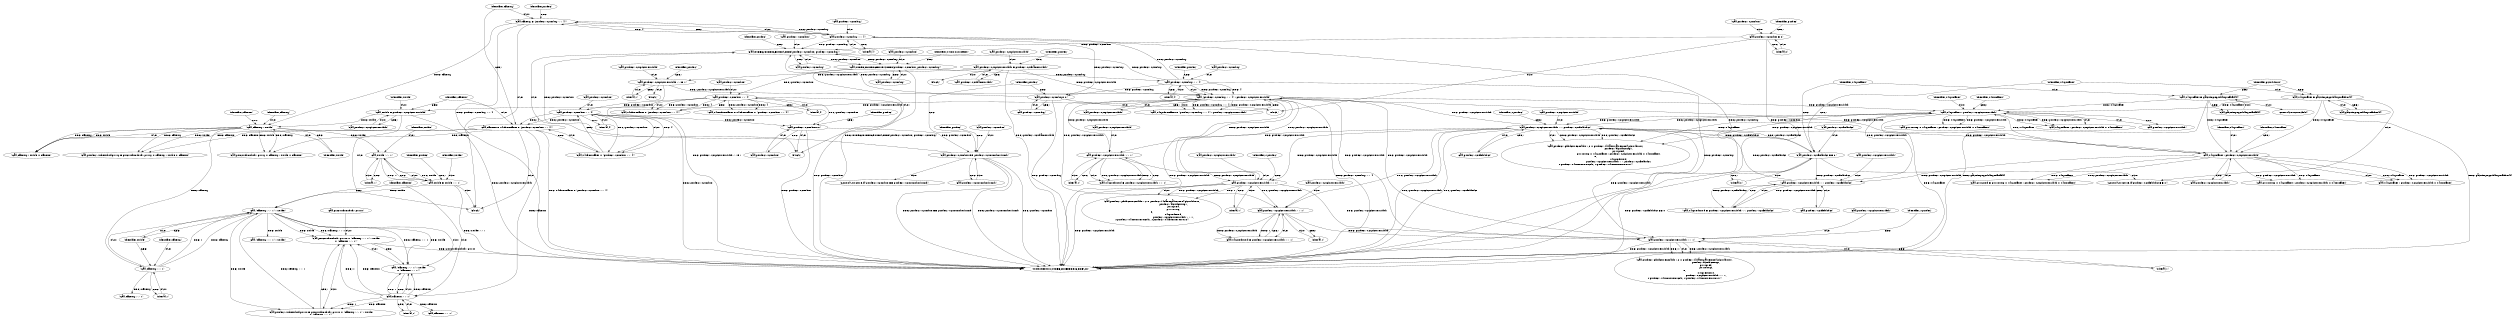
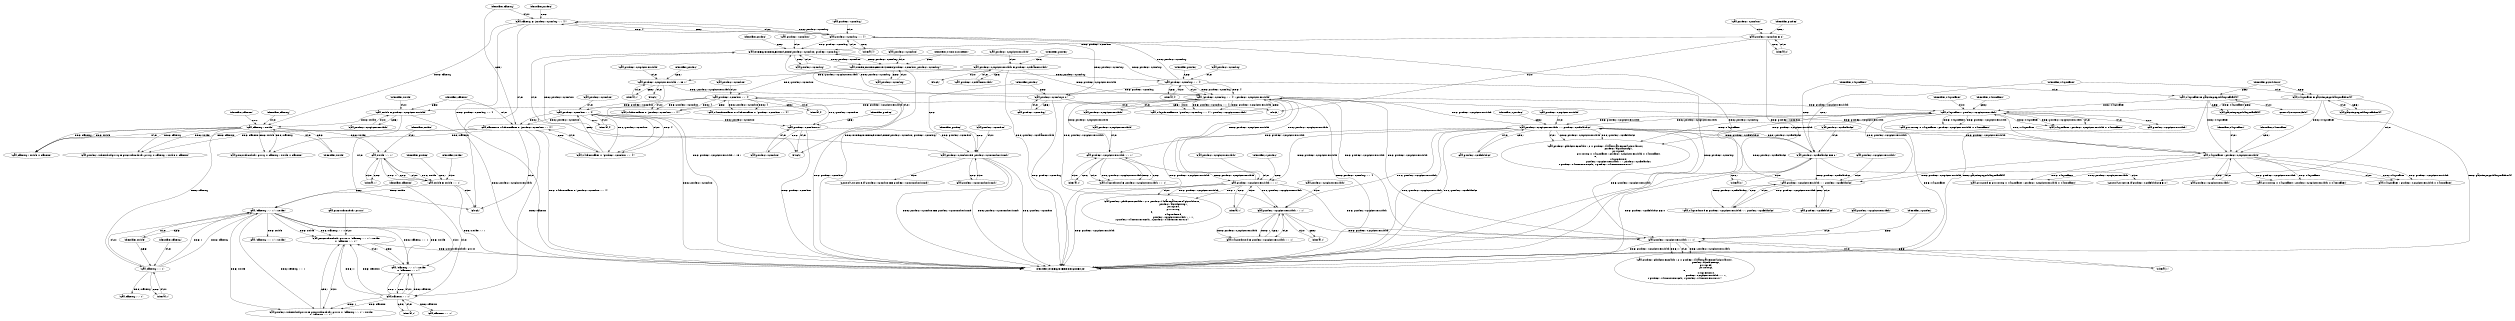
edge "(Call,gai2_impeg2_blk_y_off_fld[i])" -> "(Call,u4_y_offset = gai2_impeg2_blk_y_off_fld[i])": label "AST: " -> "CFG: "
node "(MethodReturn,IMPEG2D_ERROR_CODES_T)": label "(MethodReturn,IMPEG2D_ERROR_CODES_T)" -> "(Identifier,IMPEG2D_ERROR_CODES_T)"
